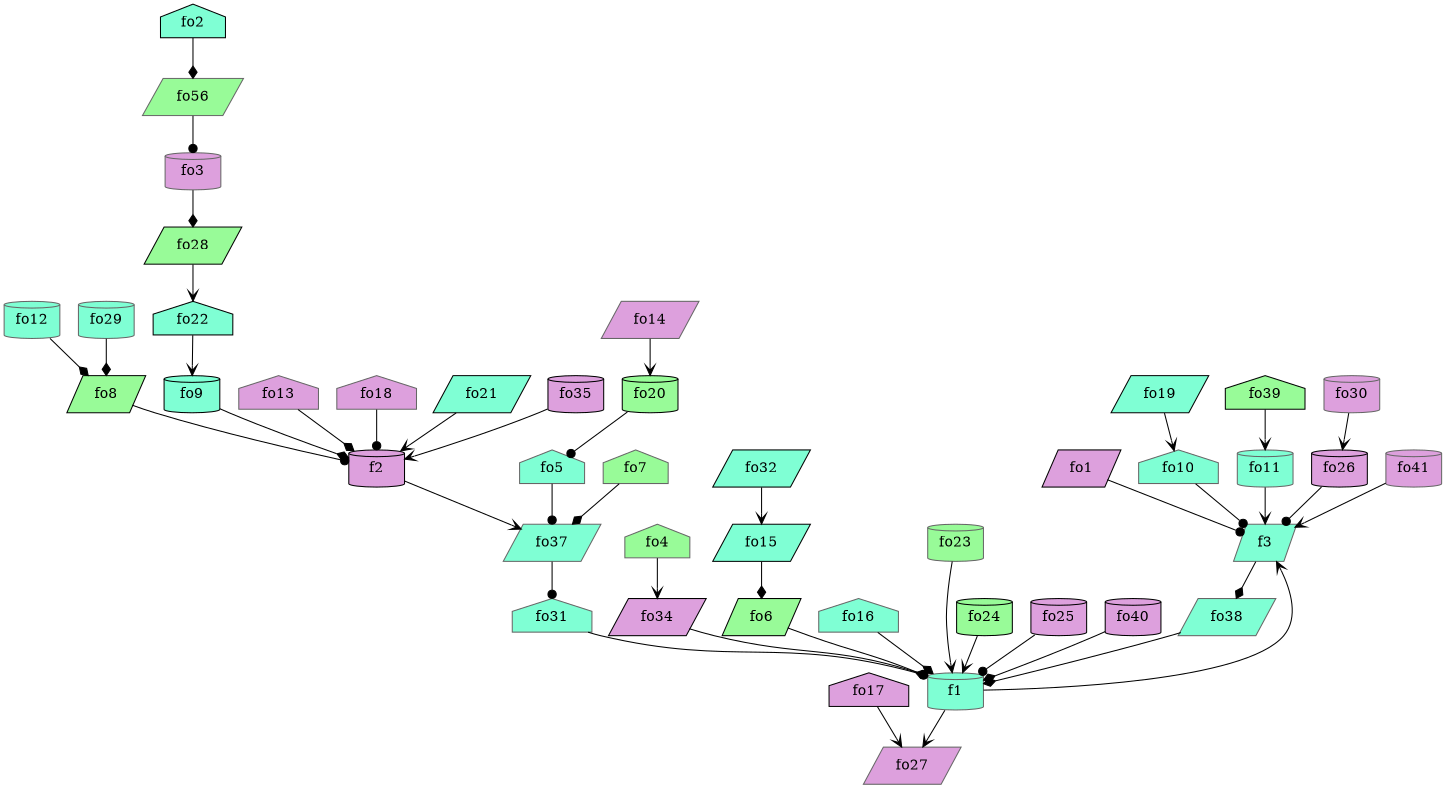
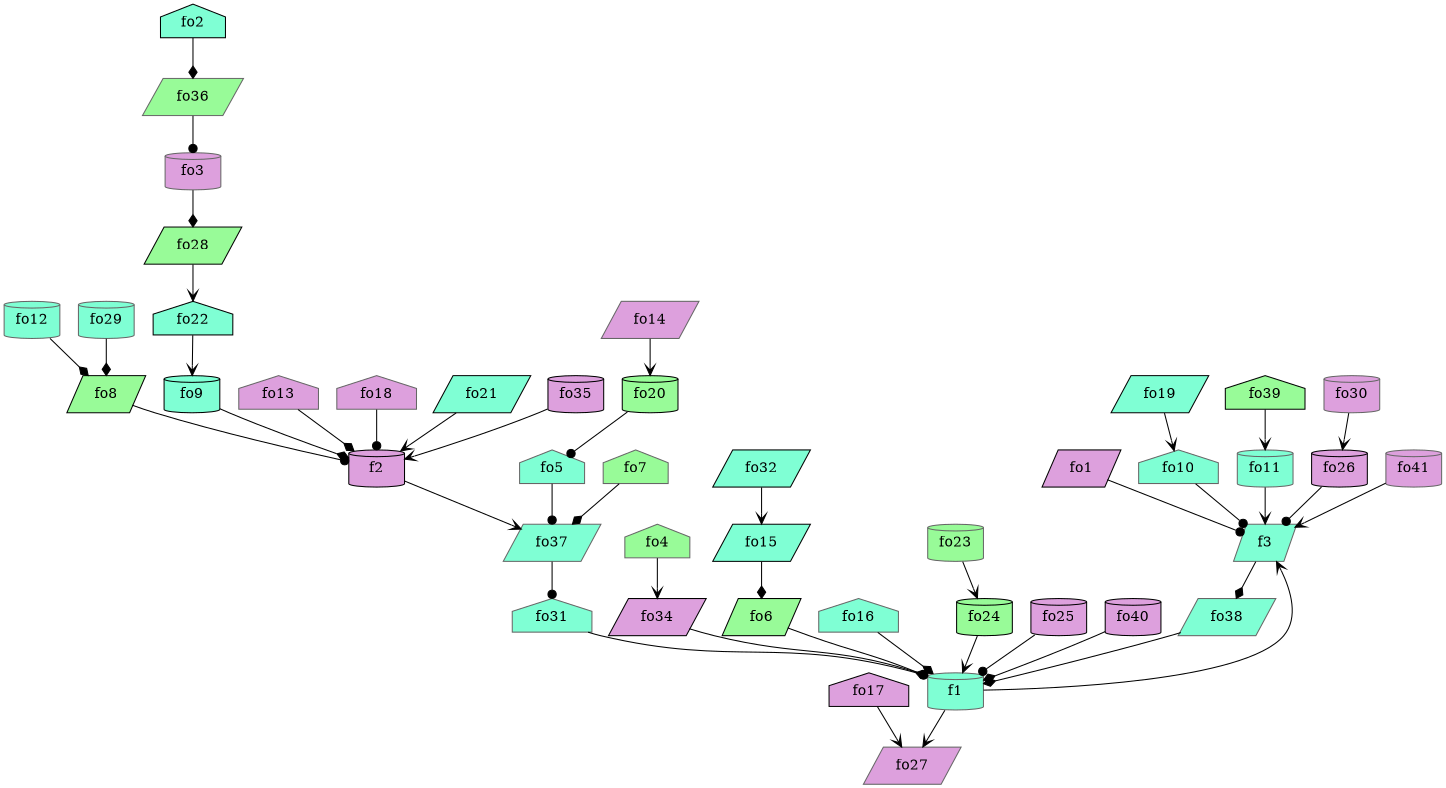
node "fo56": label "fo56" -> "fo36"
edge "fo23" -> "f1": now "fo23" -> "fo24"
